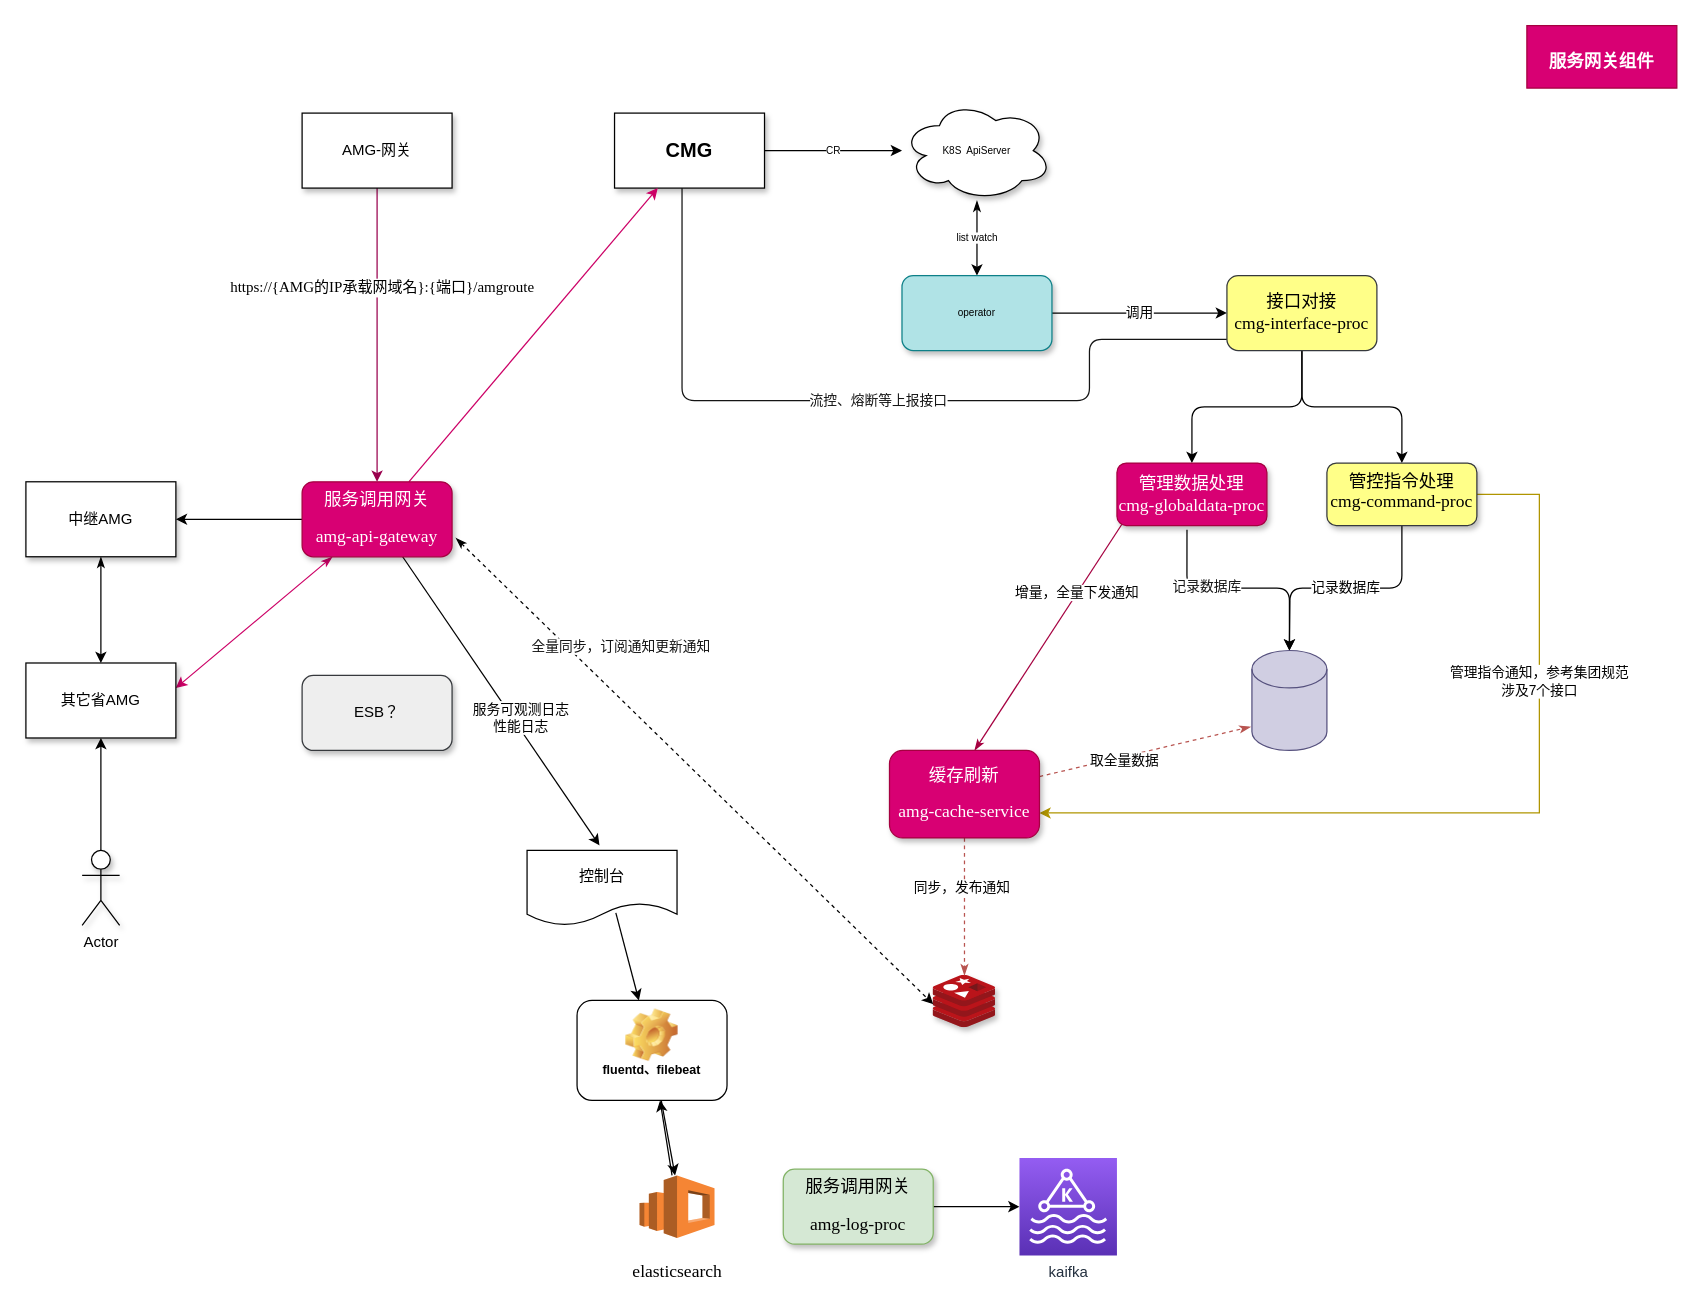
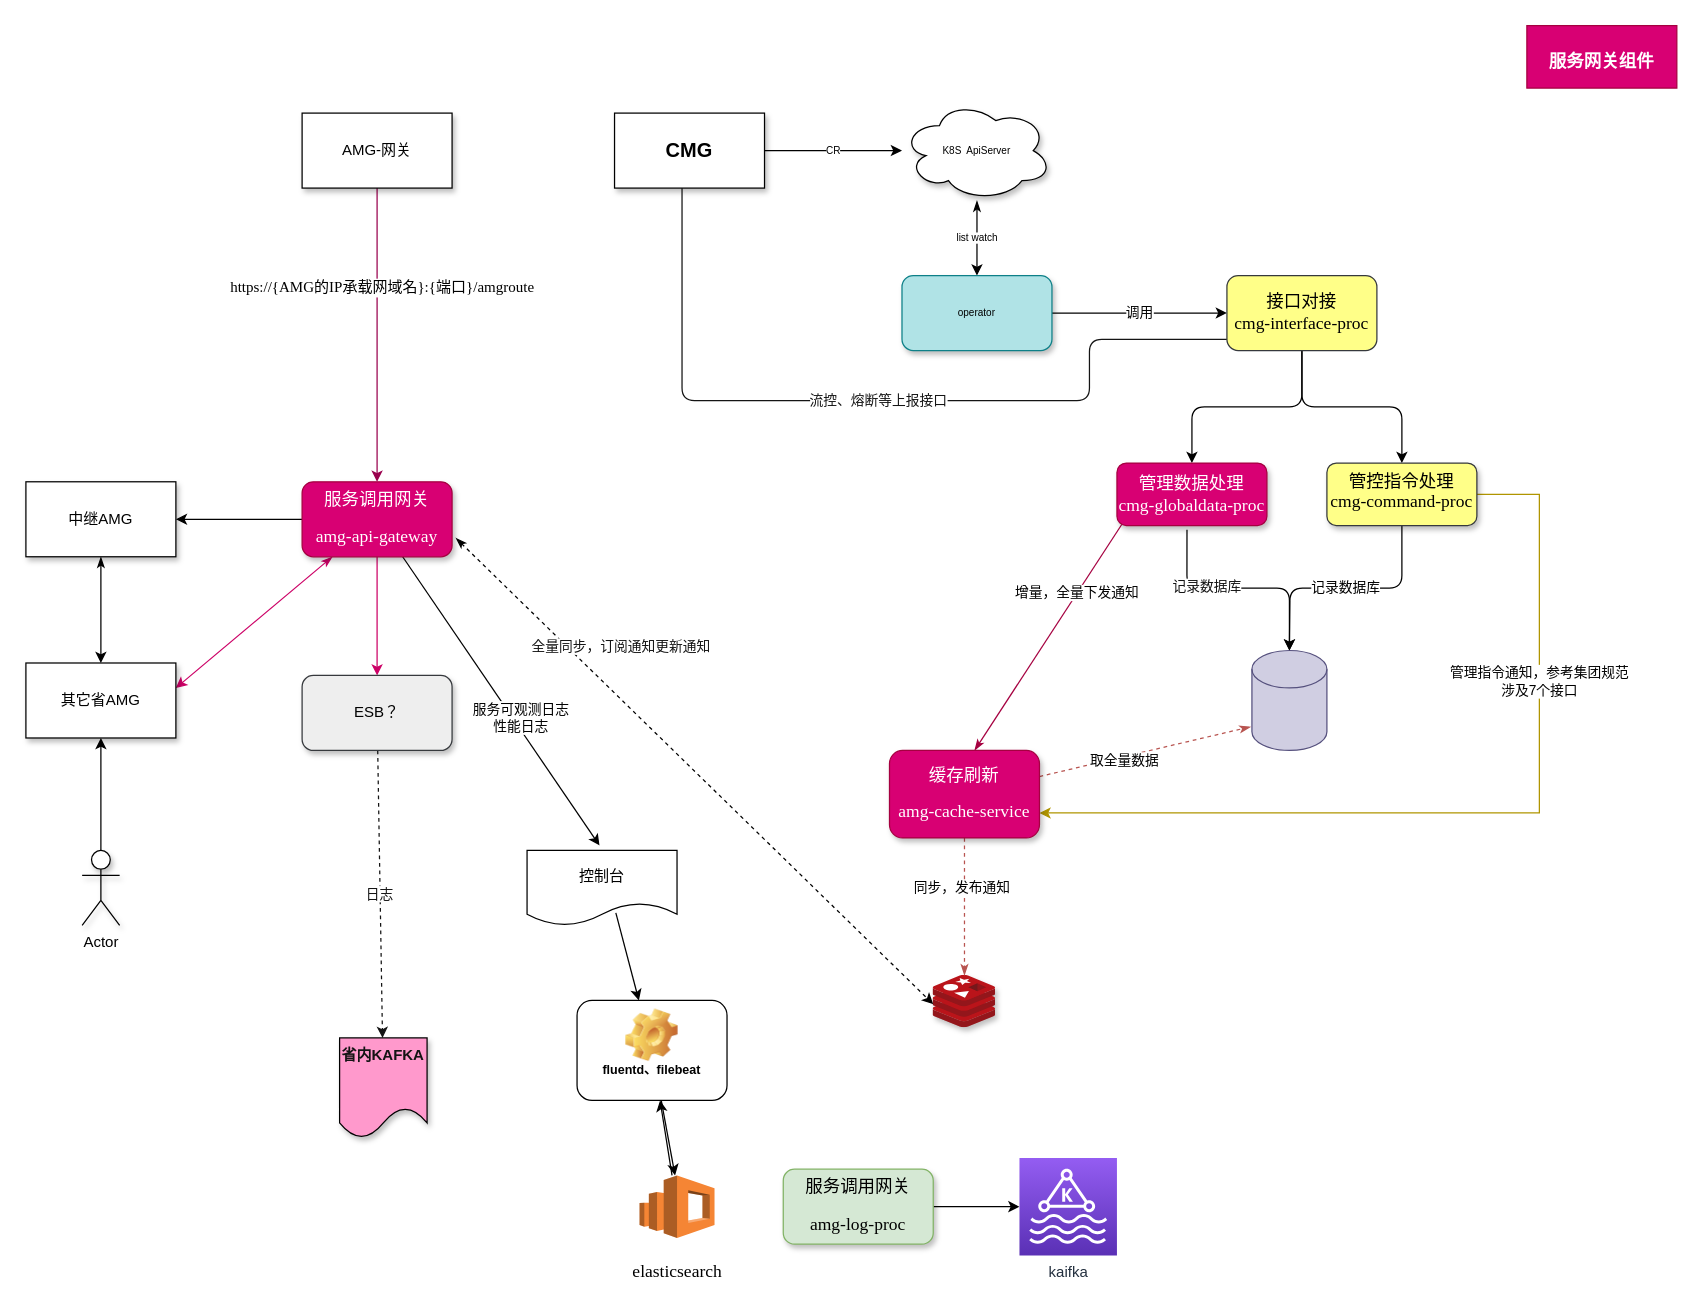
edge "服务调用网关 amg-api-gateway" -> "CMG": now "服务调用网关 amg-api-gateway" -> "ESB？"
edge "ESB？" -> "省内KAFKA": added, label "日志"
node "省内KAFKA": added
